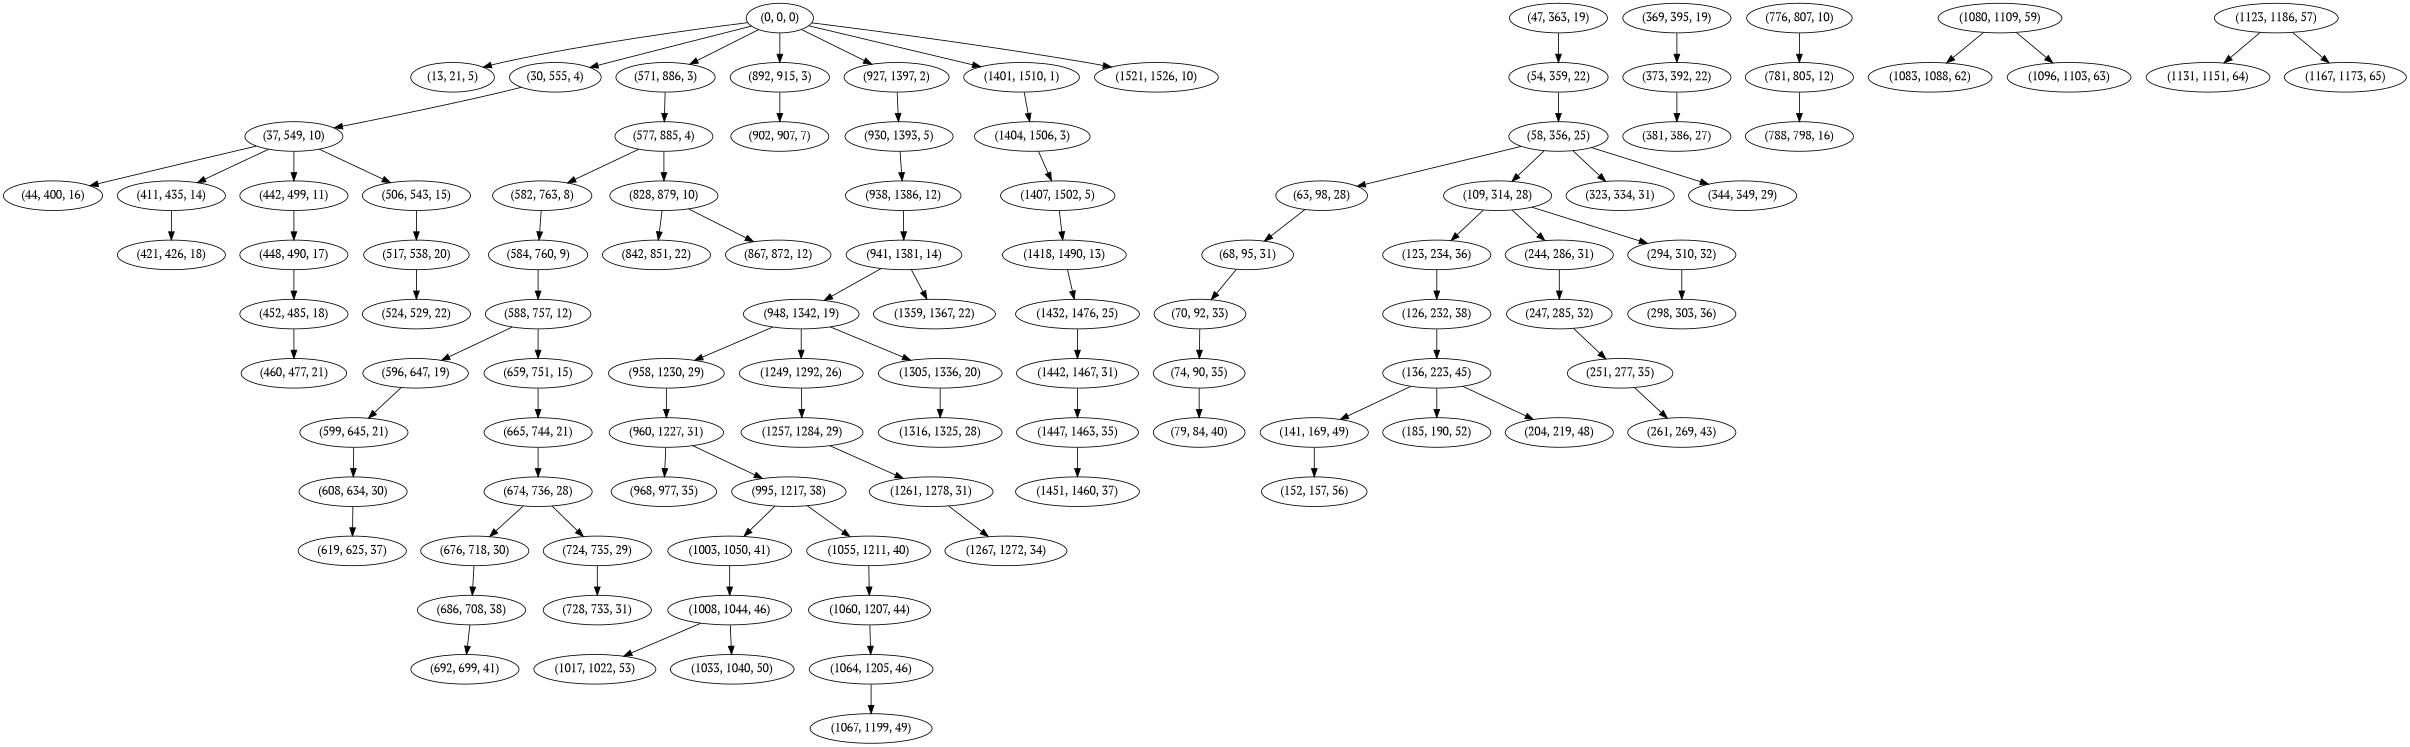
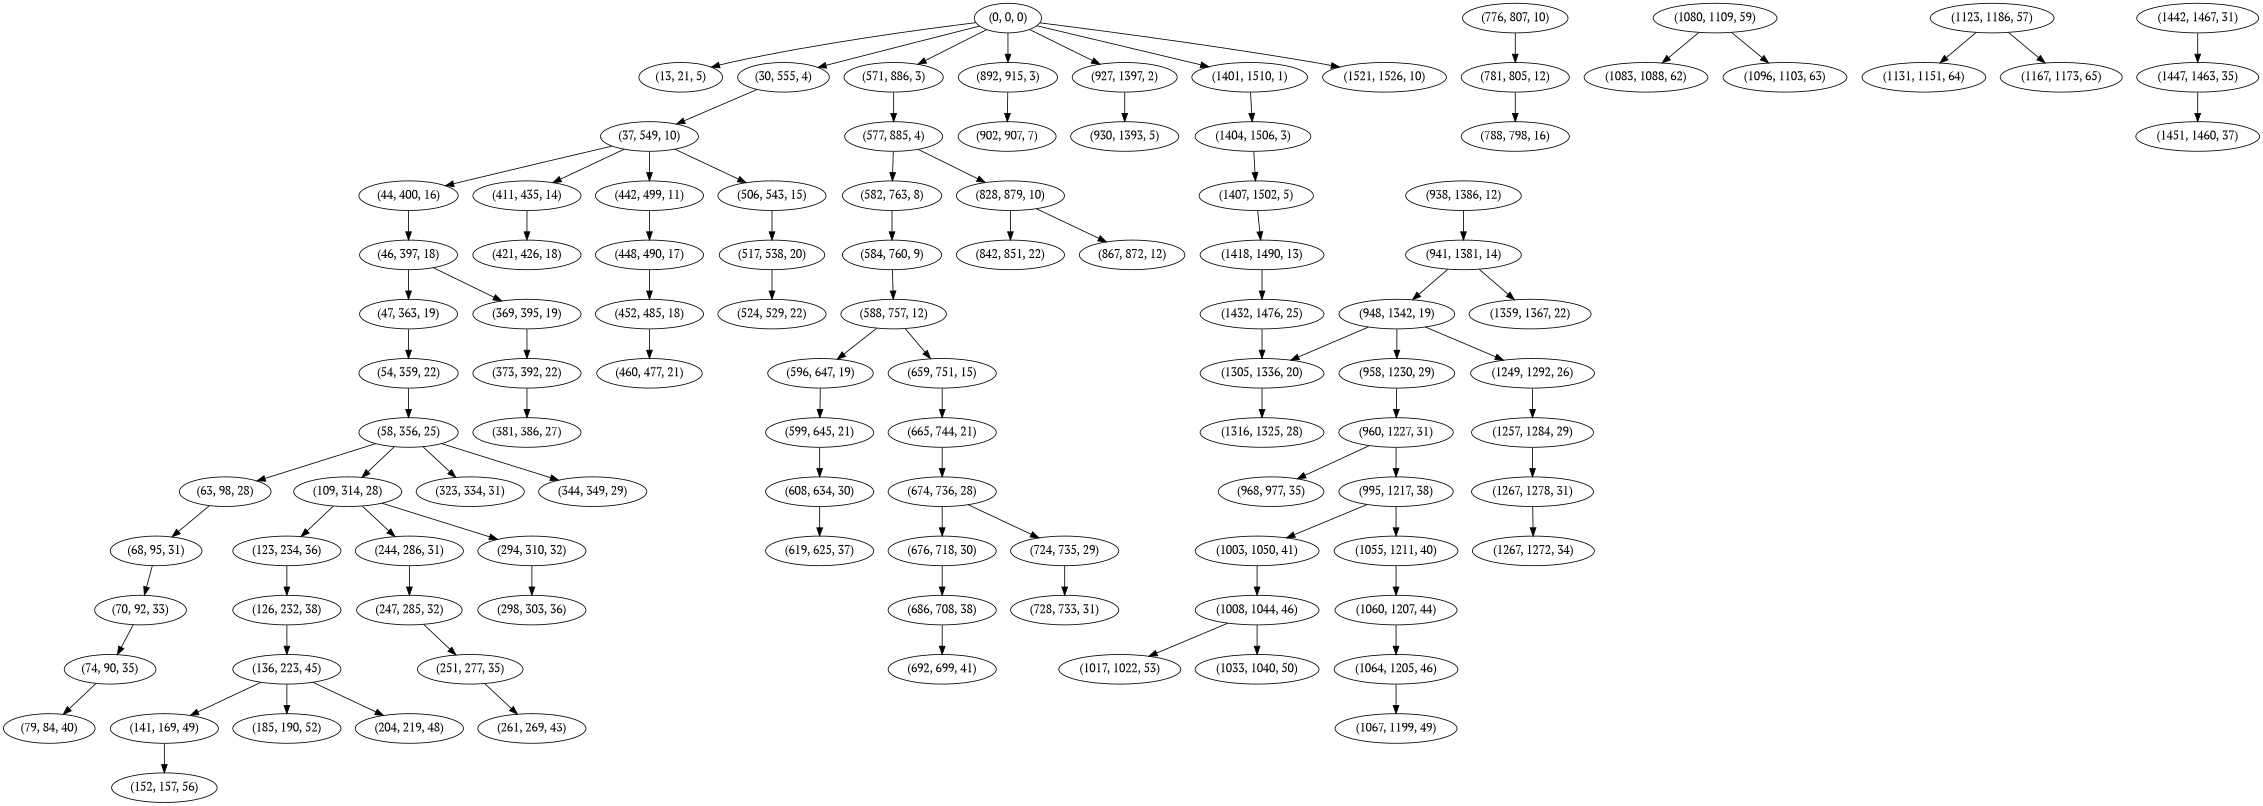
edge "(930, 1393, 5)" -> "(938, 1386, 12)": removed
node "(46, 397, 18)": added
edge "(1432, 1476, 25)" -> "(1442, 1467, 31)": now "(1432, 1476, 25)" -> "(1305, 1336, 20)"
node "(1261, 1278, 31)": label "(1261, 1278, 31)" -> "(1267, 1278, 31)"
